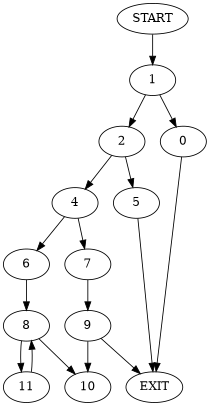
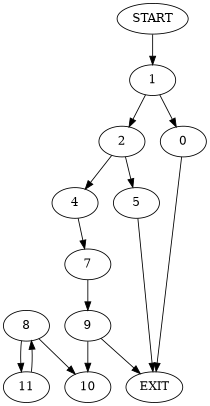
node "6": removed
